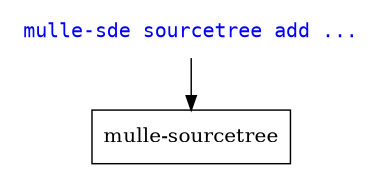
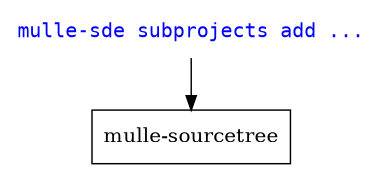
node "mulle-sde sourcetree add ...": label "mulle-sde sourcetree add ..." -> "mulle-sde subprojects add ..."
